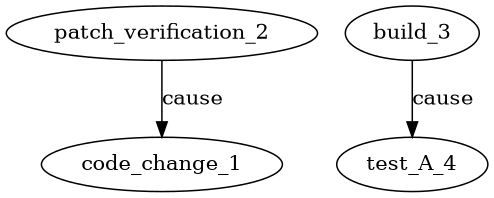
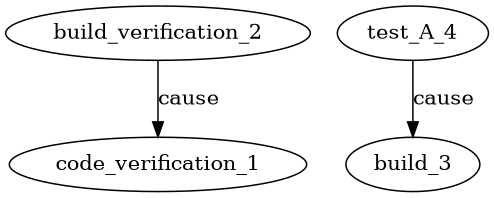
node "patch_verification_2": label "patch_verification_2" -> "build_verification_2"
edge "build_3" -> "test_A_4": reversed
node "code_change_1": label "code_change_1" -> "code_verification_1"
